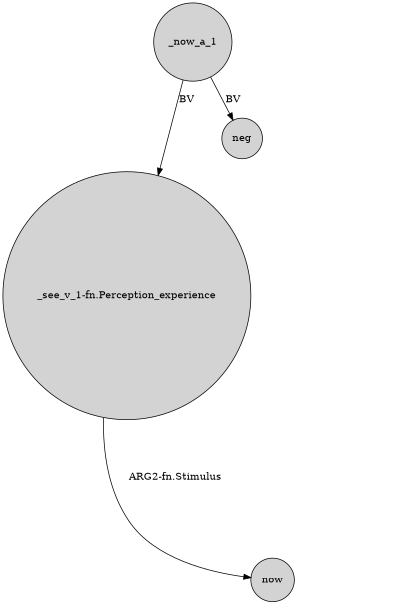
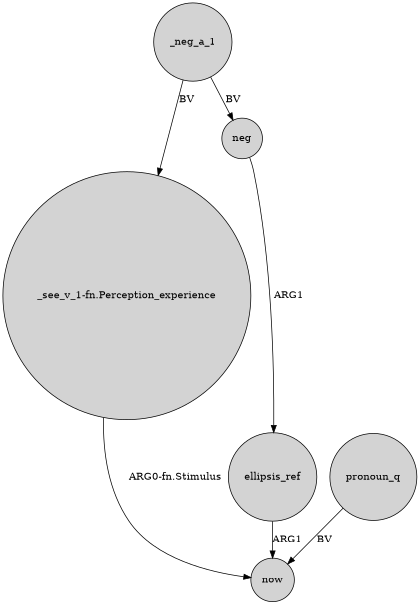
node "_now_a_1": label "_now_a_1" -> "_neg_a_1"
edge "_see_v_1-fn.Perception_experience" -> "now": label "ARG2-fn.Stimulus" -> "ARG0-fn.Stimulus"
node "ellipsis_ref": added
node "pronoun_q": added
